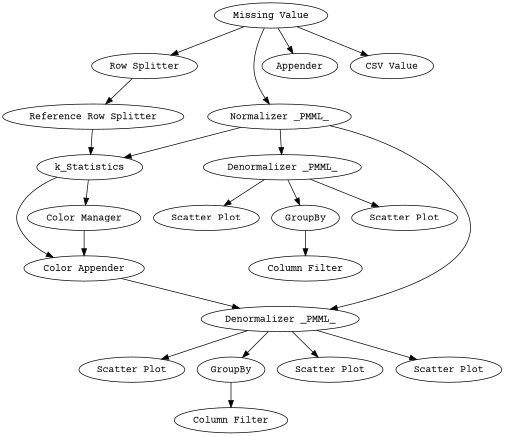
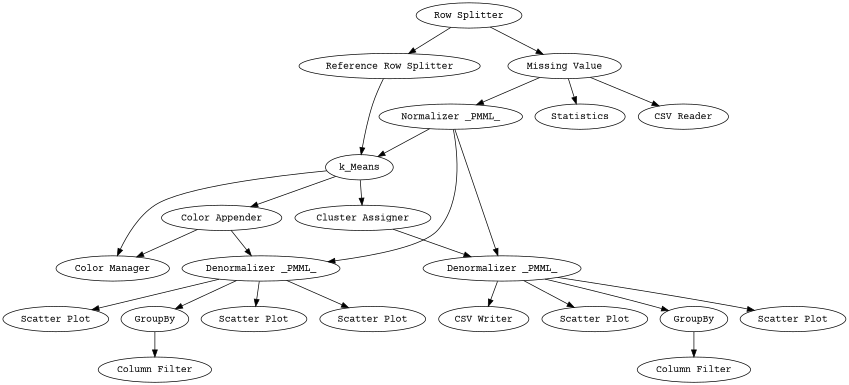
edge "Missing Value" -> "Row Splitter": reversed
node "Appender": label "Appender" -> "Statistics"
node "CSV Value": label "CSV Value" -> "CSV Reader"
node "k_Statistics": label "k_Statistics" -> "k_Means"
node "Cluster Assigner": added
edge "Color Manager" -> "Color Appender": reversed
node "CSV Writer": added
